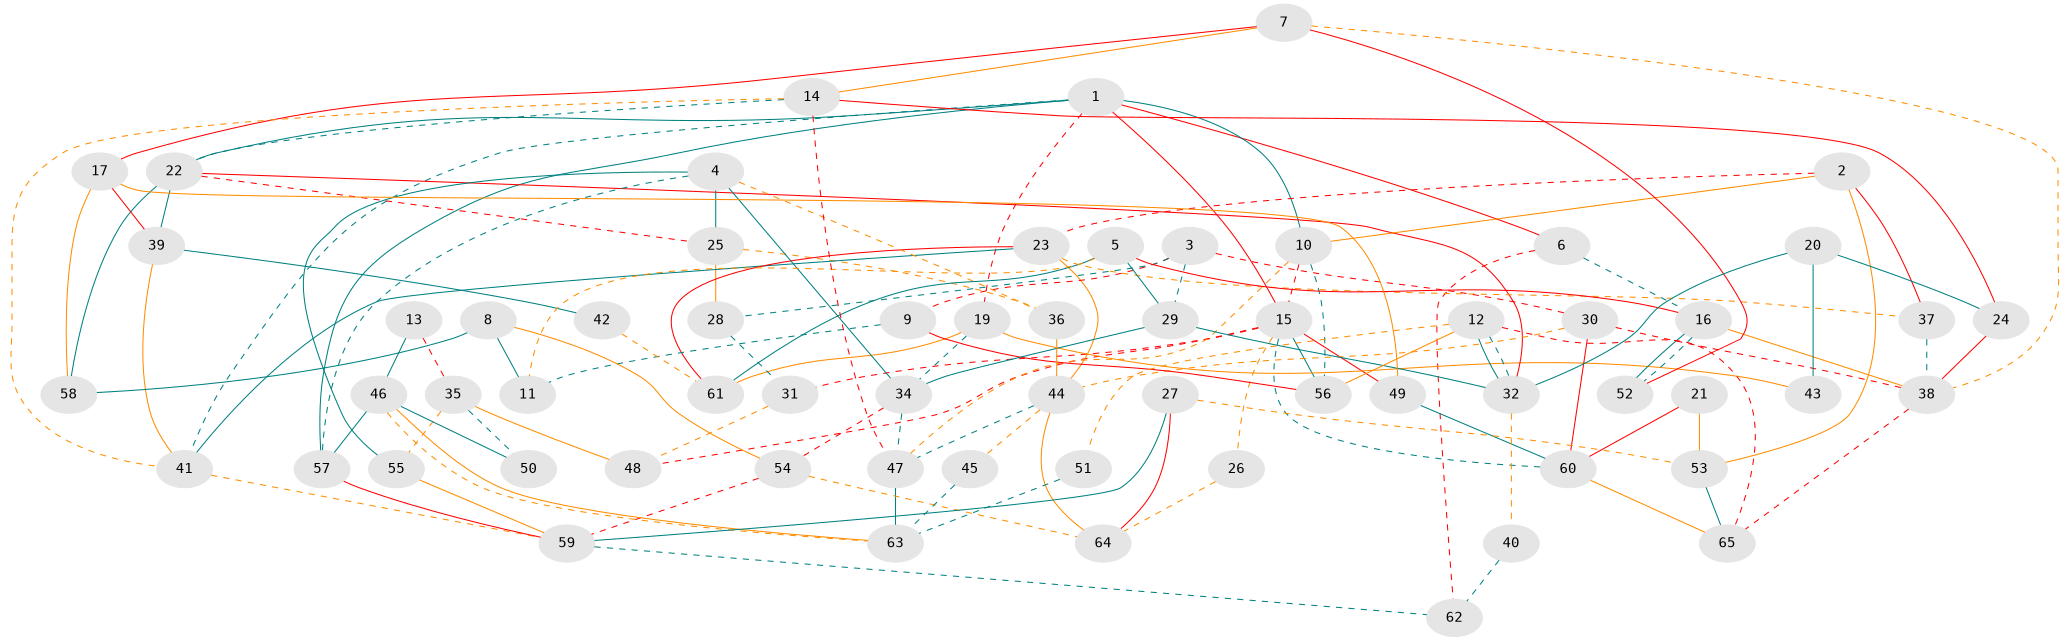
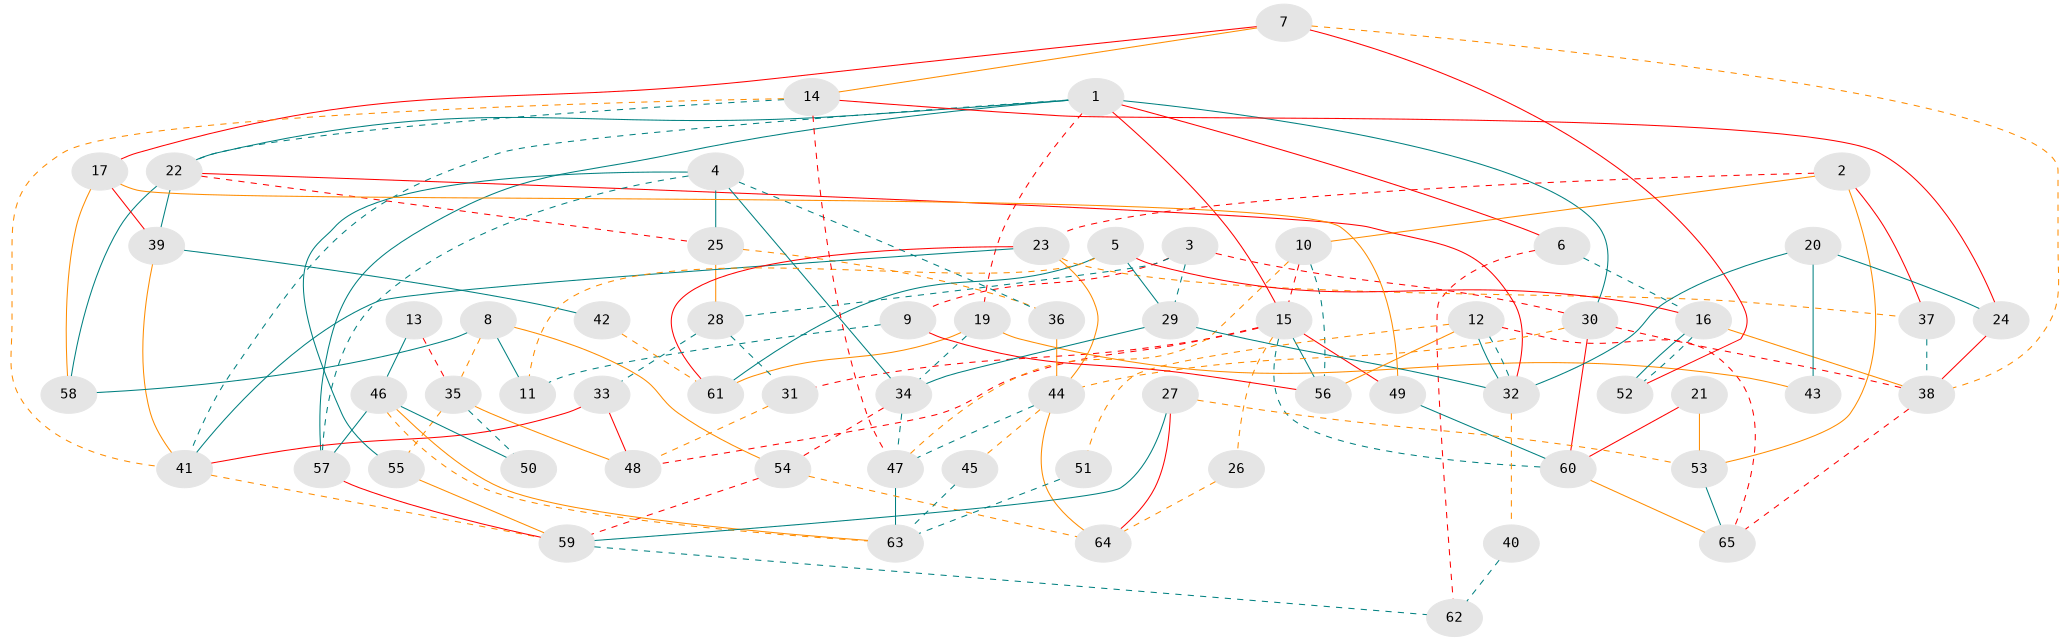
edge "1" -- "10": now "1" -- "30"
edge "4" -- "36": color darkorange -> teal
edge "8" -- "35": added
node "33": added
